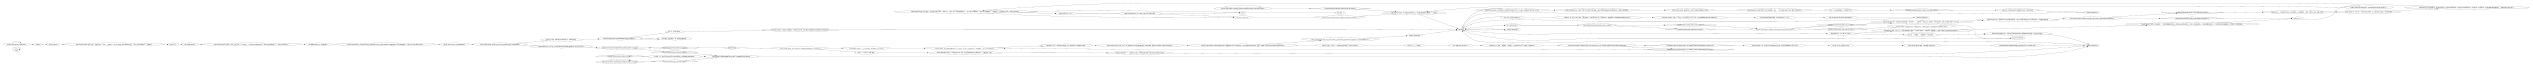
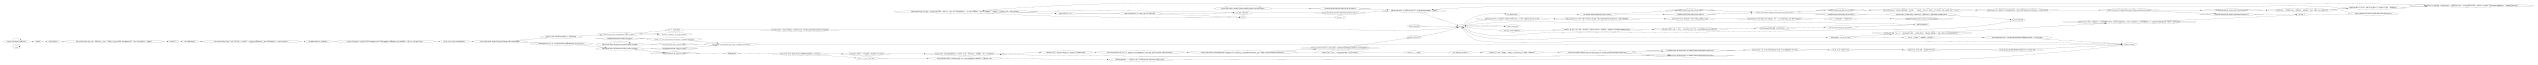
node "Logic: 注意！看迪克·马伦的书不能真让你变成一个更好的警探。": removed
